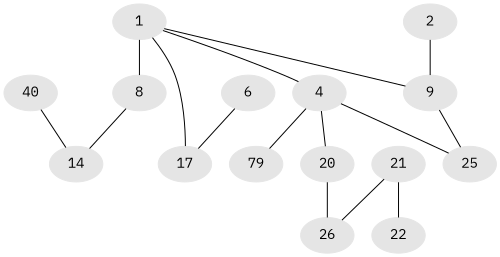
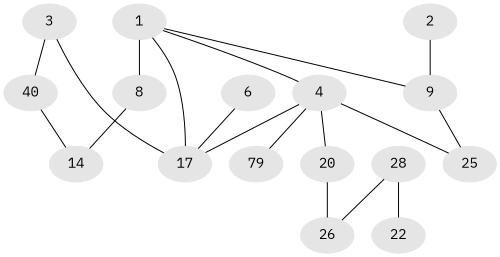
node "3": added
edge "4" -- "17": added
node "21": label "21" -> "28"
